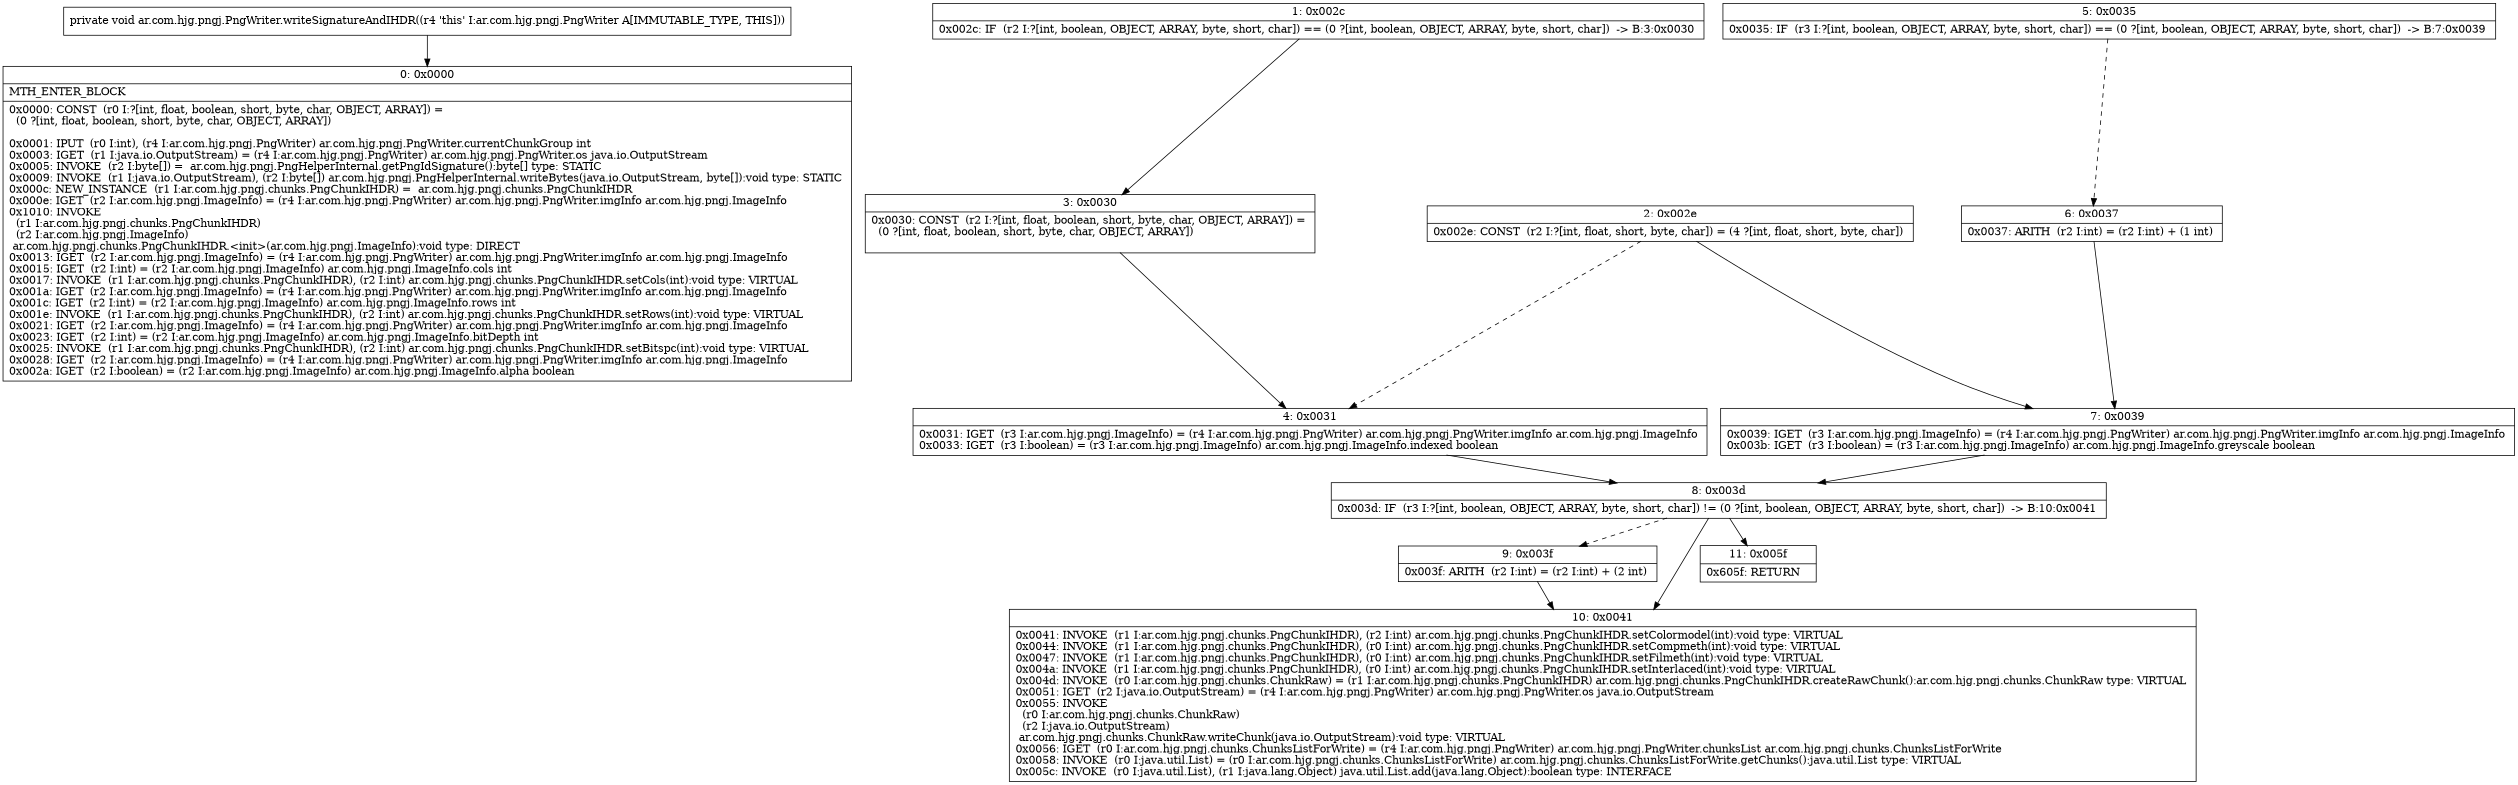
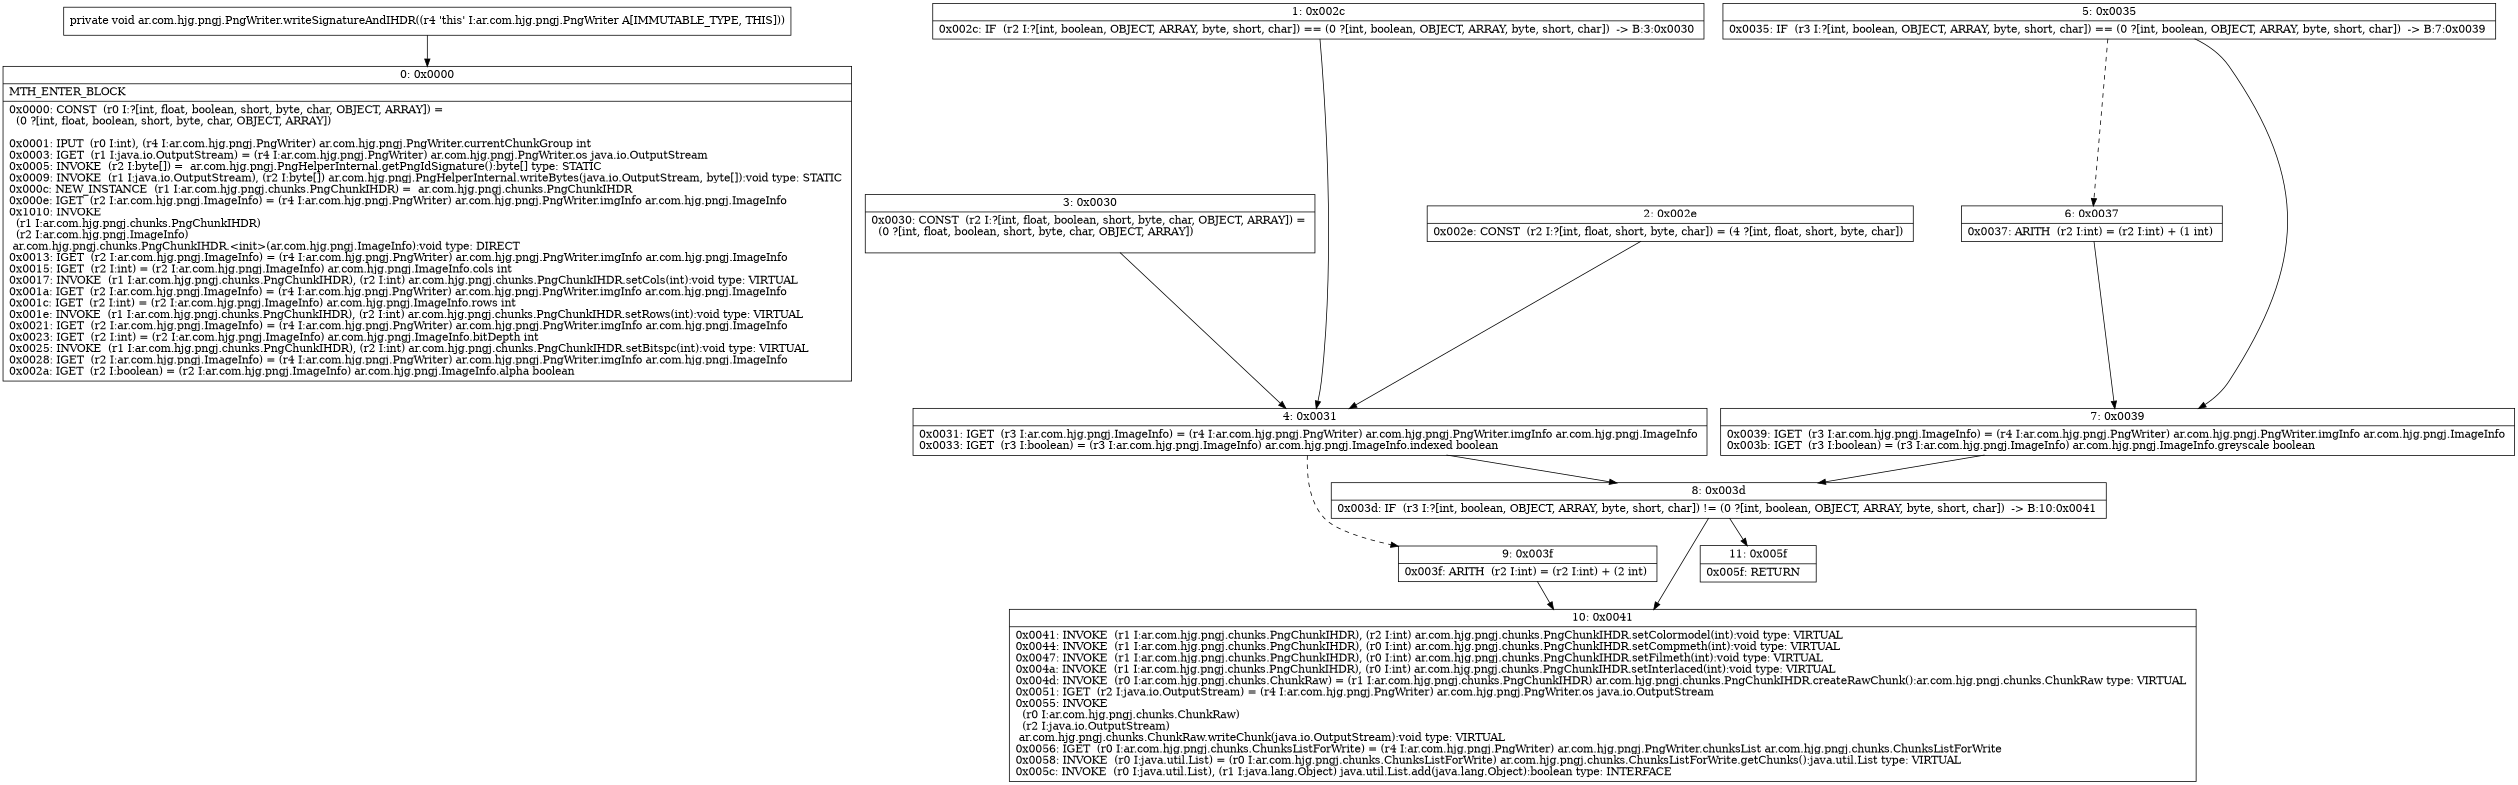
edge "1: 0x002c" -> "3: 0x0030": now "1: 0x002c" -> "4: 0x0031"
edge "2: 0x002e" -> "4: 0x0031": style dashed -> solid
edge "2: 0x002e" -> "7: 0x0039": now "5: 0x0035" -> "7: 0x0039"
edge "8: 0x003d" -> "9: 0x003f": now "4: 0x0031" -> "9: 0x003f"
node "11: 0x005f": text "0x605f: RETURN" -> "0x005f: RETURN"
